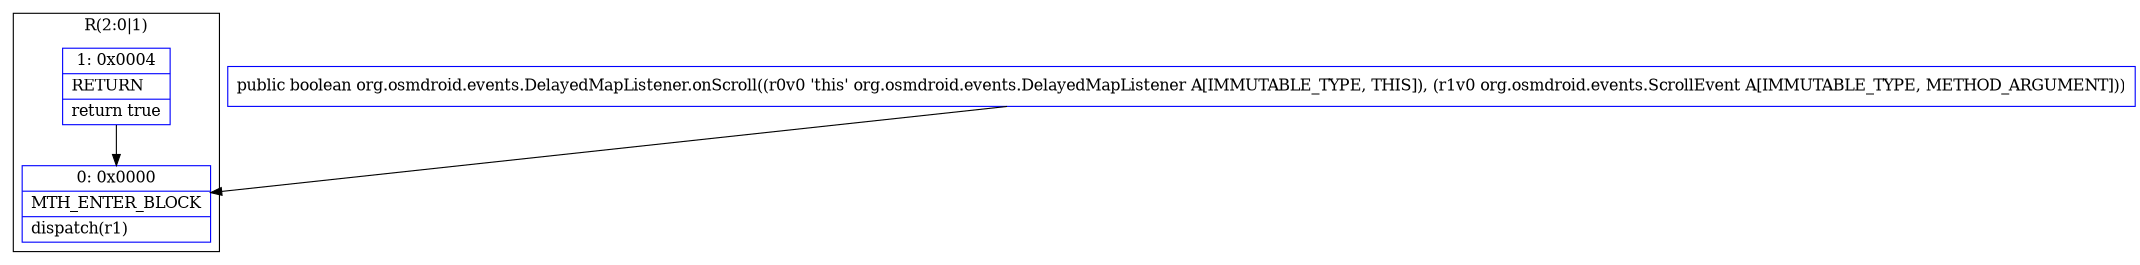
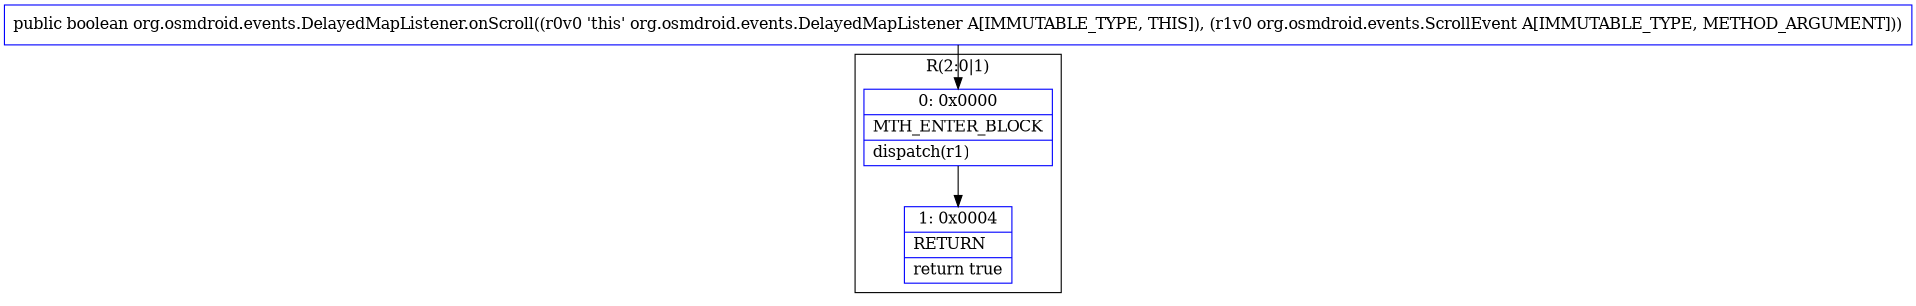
edge "1: 0x0004" -> "0: 0x0000": reversed
